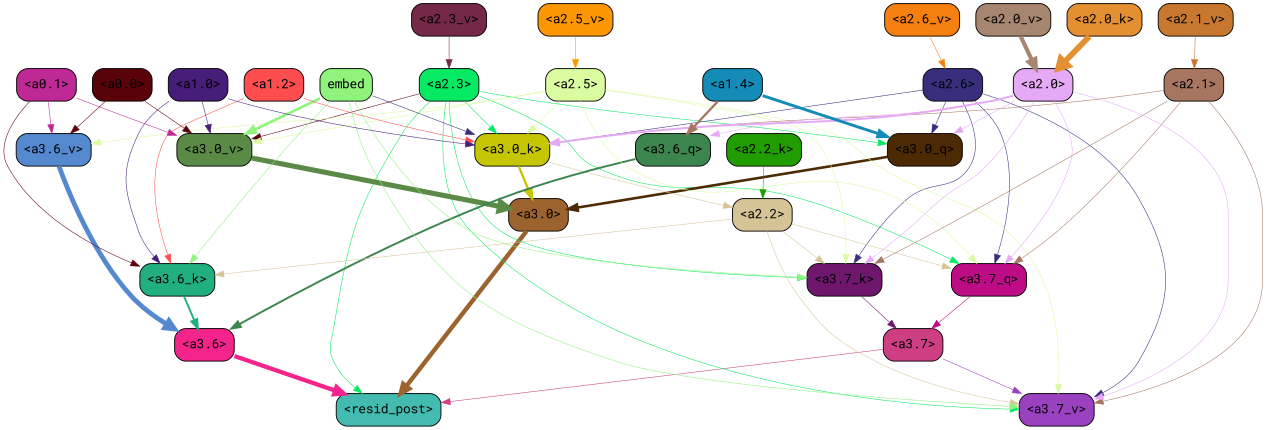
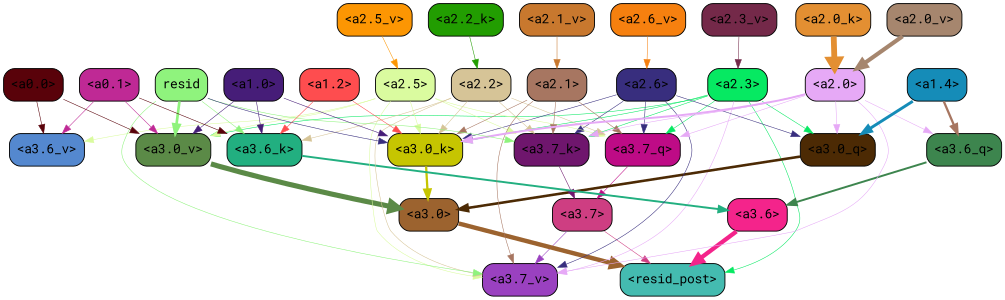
node "embed": label "embed" -> "resid"
edge "<a2.3>" -> "<a3.0_v>": color #59020a -> #06e962
edge "<a3.0_k>" -> "<a2.2>": reversed
edge "<a3.6_v>" -> "<a3.6>": removed
edge "<a2.3>" -> "<a3.7_v>": color #06e962 -> #e6a9f6
